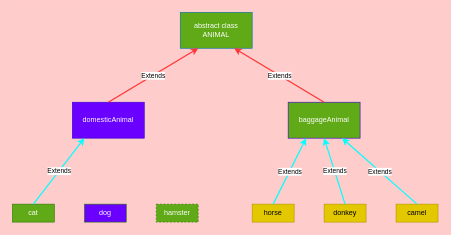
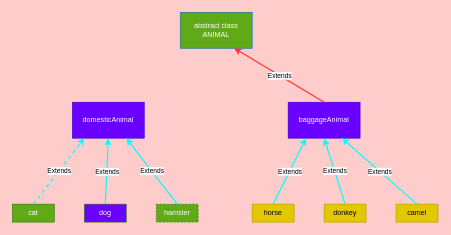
edge "domesticAnimal" -> "abstract class ANIMAL": removed, label "Extends"
node "baggageAnimal": fillcolor #60a917 -> #6a00ff
edge "hamster" -> "domesticAnimal": added, label "Extends"
edge "cat" -> "domesticAnimal": style solid -> dashed
edge "dog" -> "domesticAnimal": added, label "Extends"
